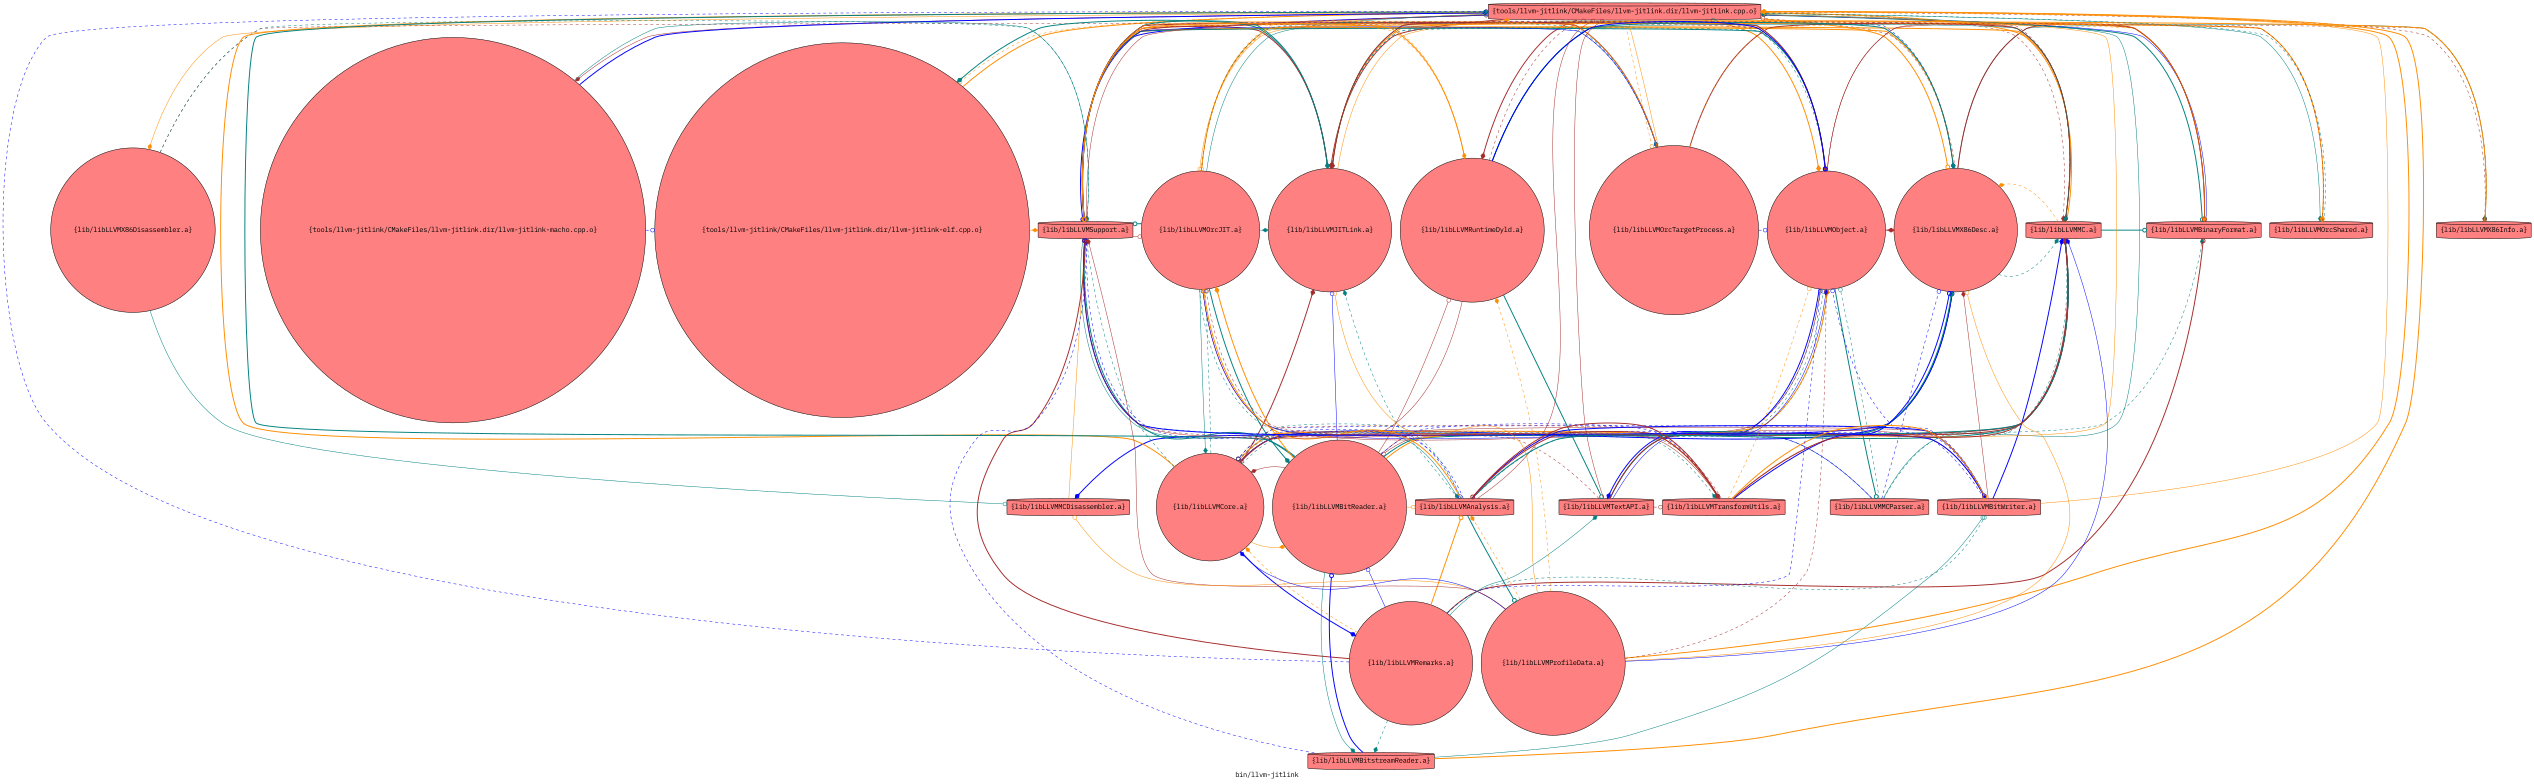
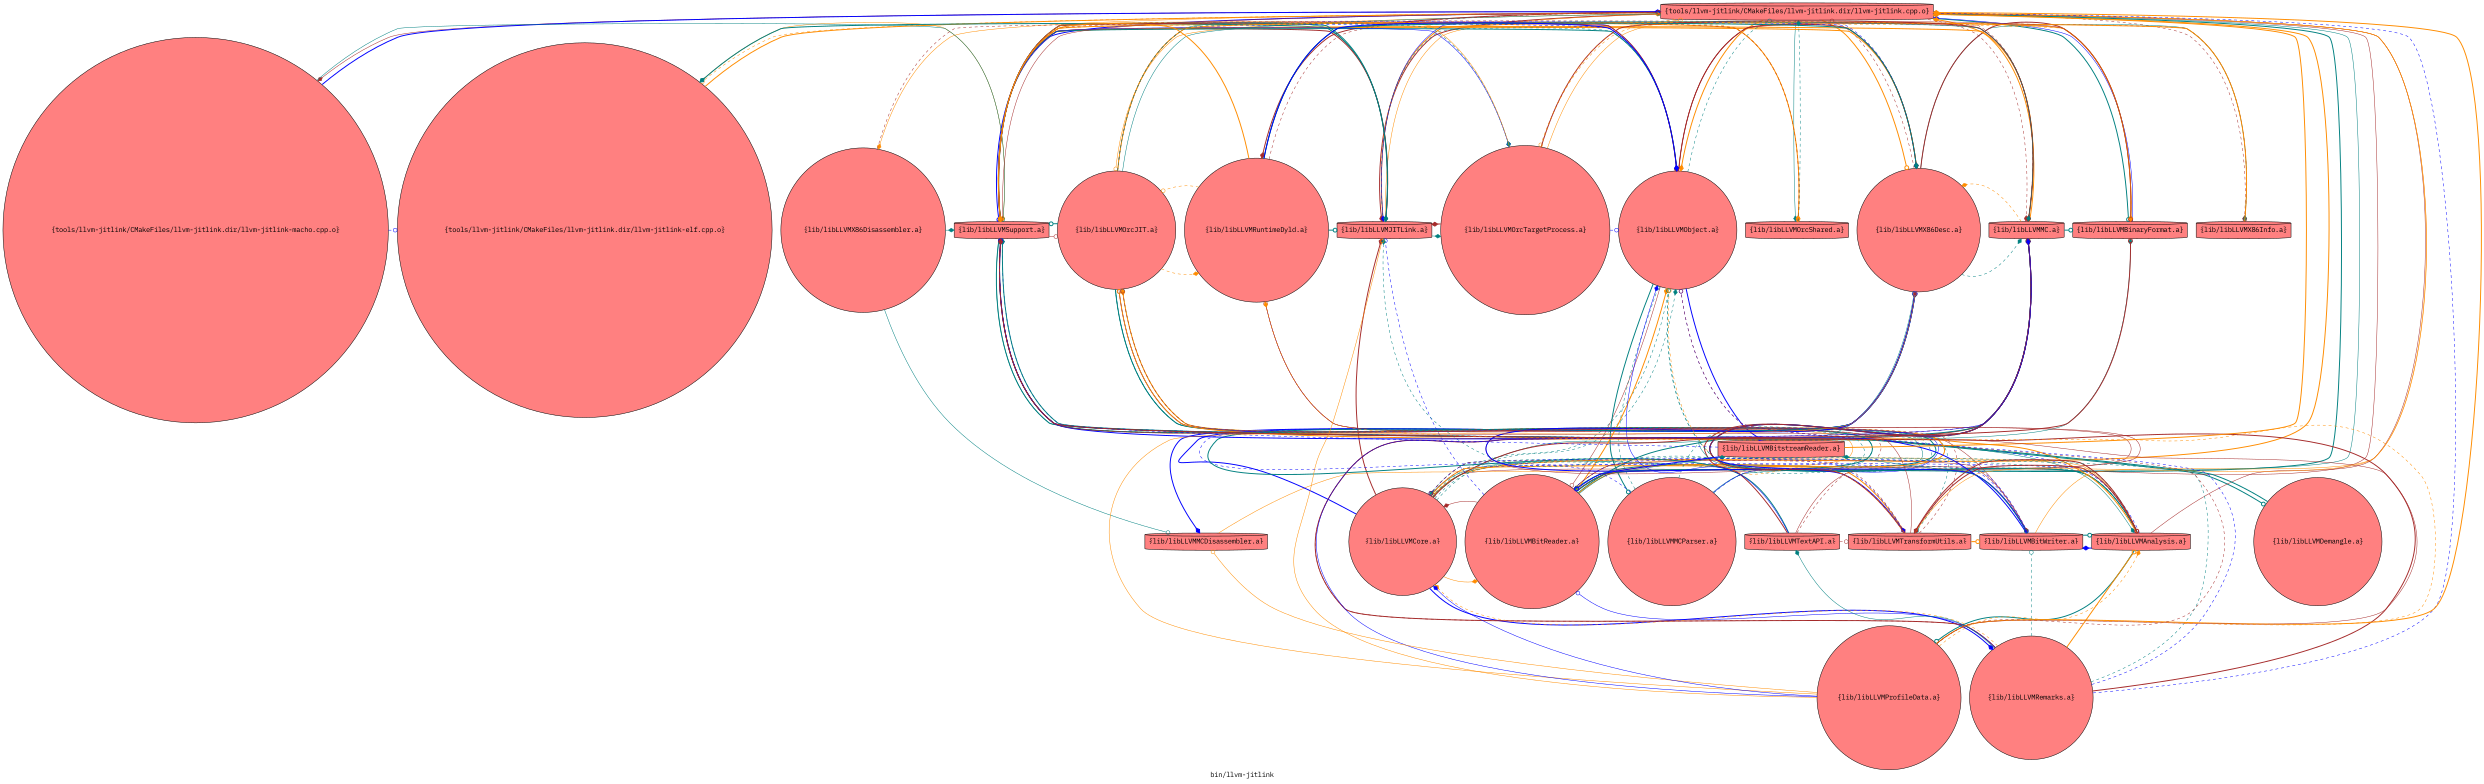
edge "{lib/libLLVMOrcTargetProcess.a}" -> "{lib/libLLVMSupport.a}": arrowhead odot -> diamond
edge "{lib/libLLVMObject.a}" -> "{lib/libLLVMJITLink.a}": color teal -> blue
edge "{lib/libLLVMRuntimeDyld.a}" -> "{lib/libLLVMObject.a}": arrowhead odot -> diamond
edge "{lib/libLLVMOrcJIT.a}" -> "{lib/libLLVMObject.a}": color brown -> blue
node "{lib/libLLVMJITLink.a}": shape circle -> cylinder
edge "{lib/libLLVMBitReader.a}" -> "{lib/libLLVMJITLink.a}": style solid -> dashed
edge "{lib/libLLVMRuntimeDyld.a}" -> "{lib/libLLVMTextAPI.a}": now "{lib/libLLVMRuntimeDyld.a}" -> "{lib/libLLVMJITLink.a}"
edge "{lib/libLLVMBitWriter.a}" -> "{lib/libLLVMObject.a}": color blue -> teal
edge "{lib/libLLVMObject.a}" -> "{lib/libLLVMTextAPI.a}": now "{lib/libLLVMObject.a}" -> "{lib/libLLVMBitstreamReader.a}"
edge "{lib/libLLVMCore.a}" -> "{lib/libLLVMBinaryFormat.a}": style dashed -> solid
edge "{lib/libLLVMRemarks.a}" -> "{lib/libLLVMMC.a}": added
edge "{lib/libLLVMAnalysis.a}" -> "{lib/libLLVMX86Desc.a}": added
node "{lib/libLLVMMCParser.a}": shape cylinder -> circle
edge "{lib/libLLVMBitWriter.a}" -> "{lib/libLLVMAnalysis.a}": added
node "{lib/libLLVMDemangle.a}": added
